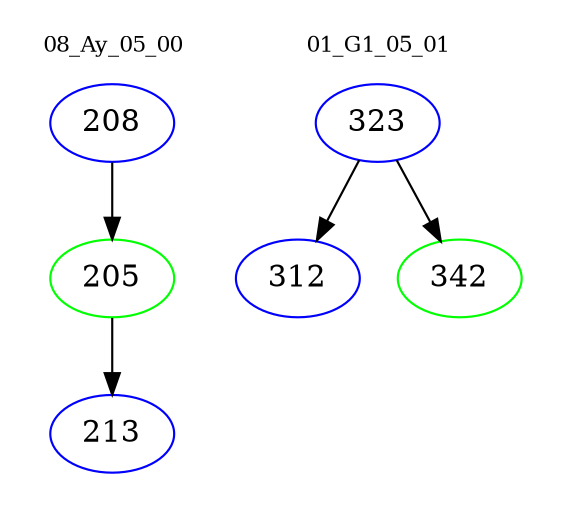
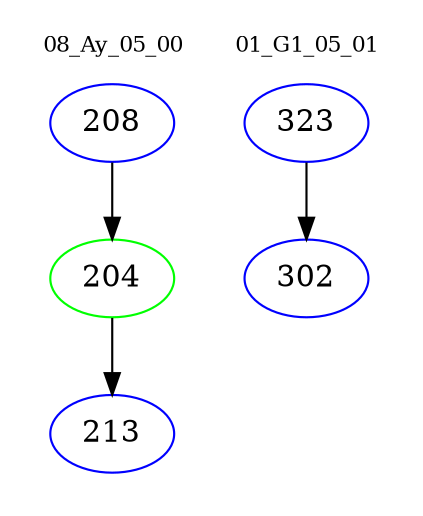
node "205": label "205" -> "204"
node "312": label "312" -> "302"
node "342": removed
